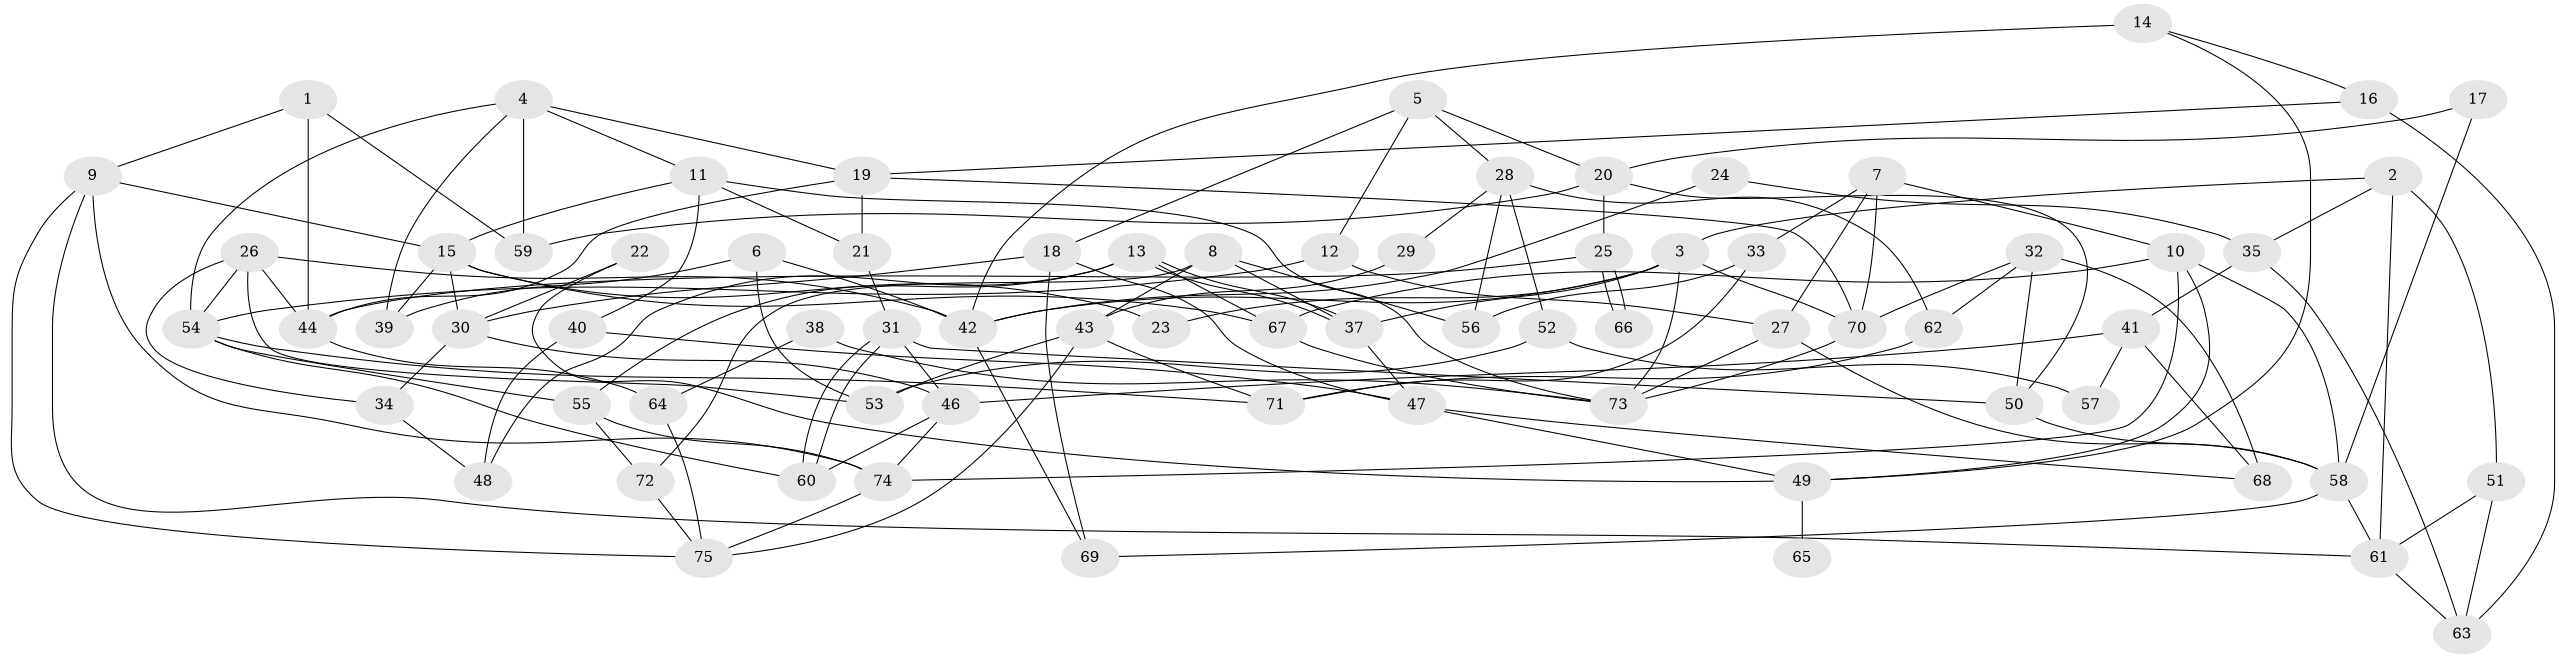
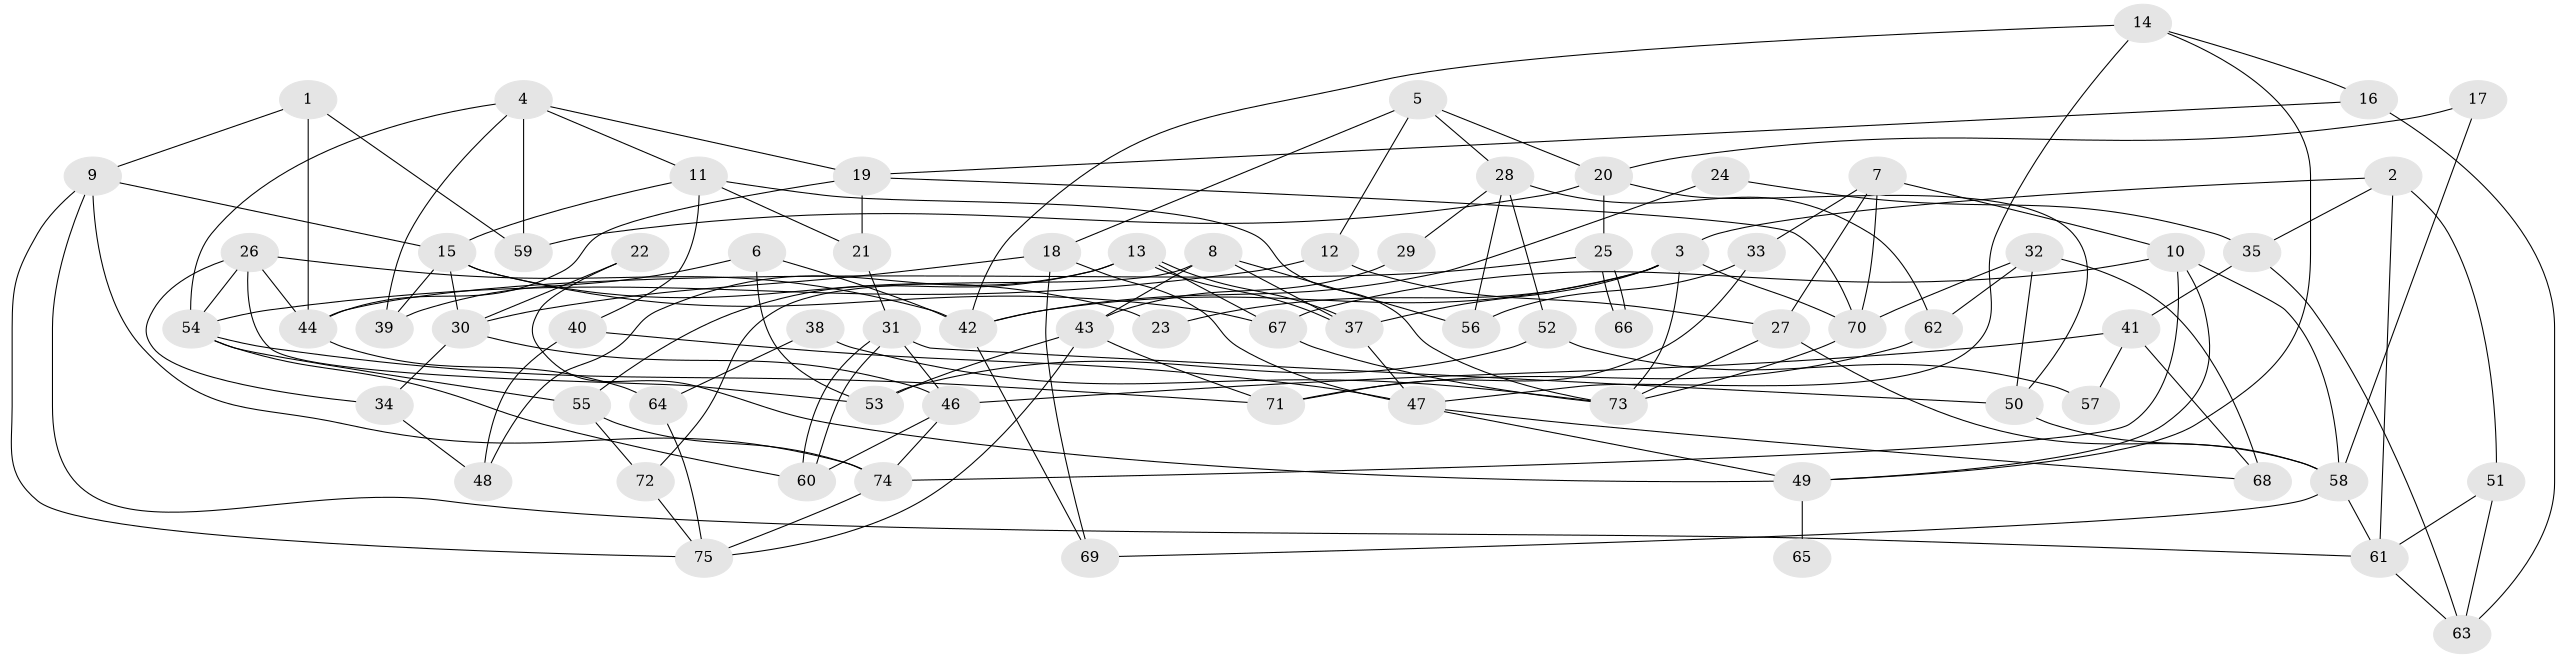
edge "14" -- "47": added
